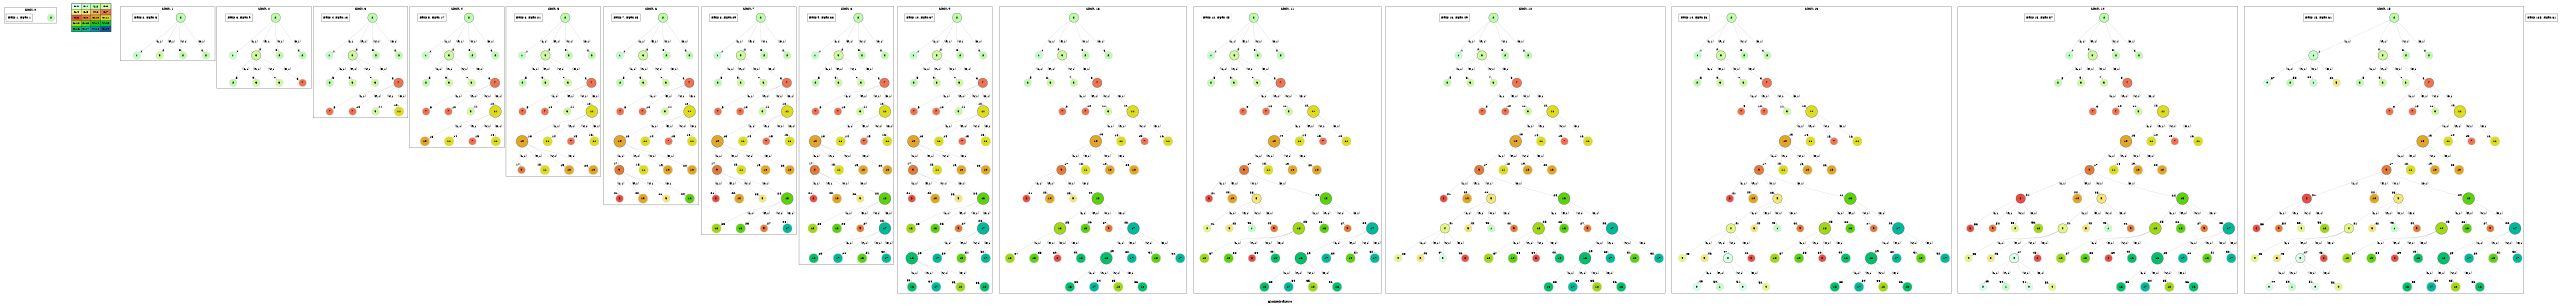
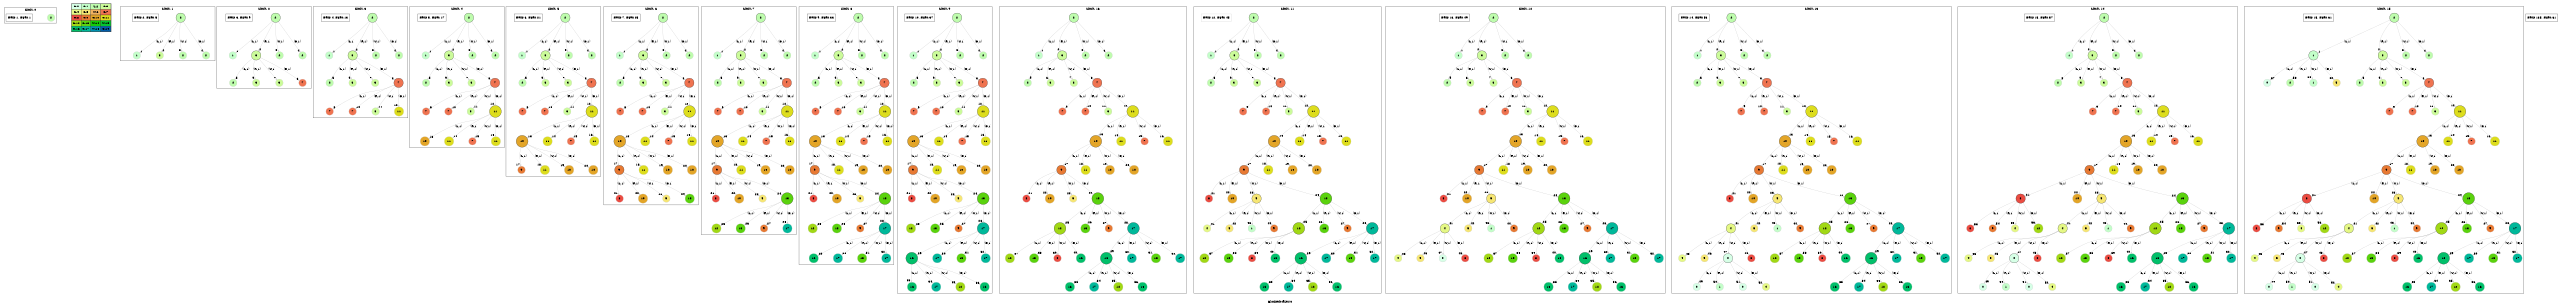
node "#exp 8, #gen 29": removed
